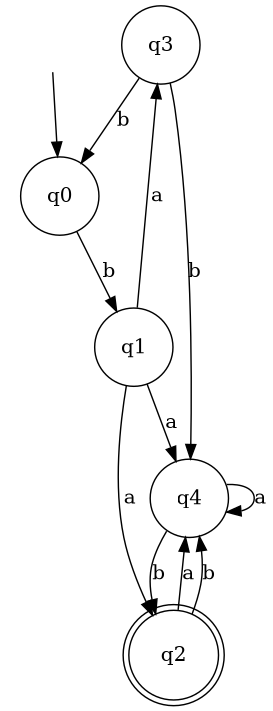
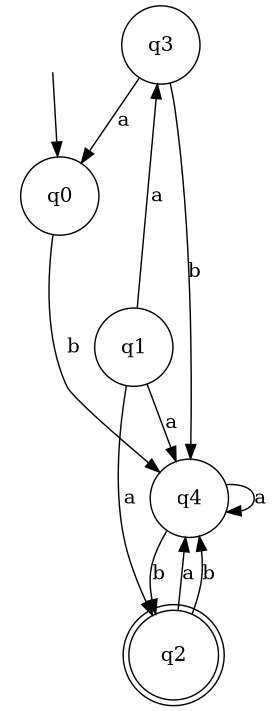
edge "q3" -> "q0": label "b" -> "a"
edge "q0" -> "q1": now "q0" -> "q4"
